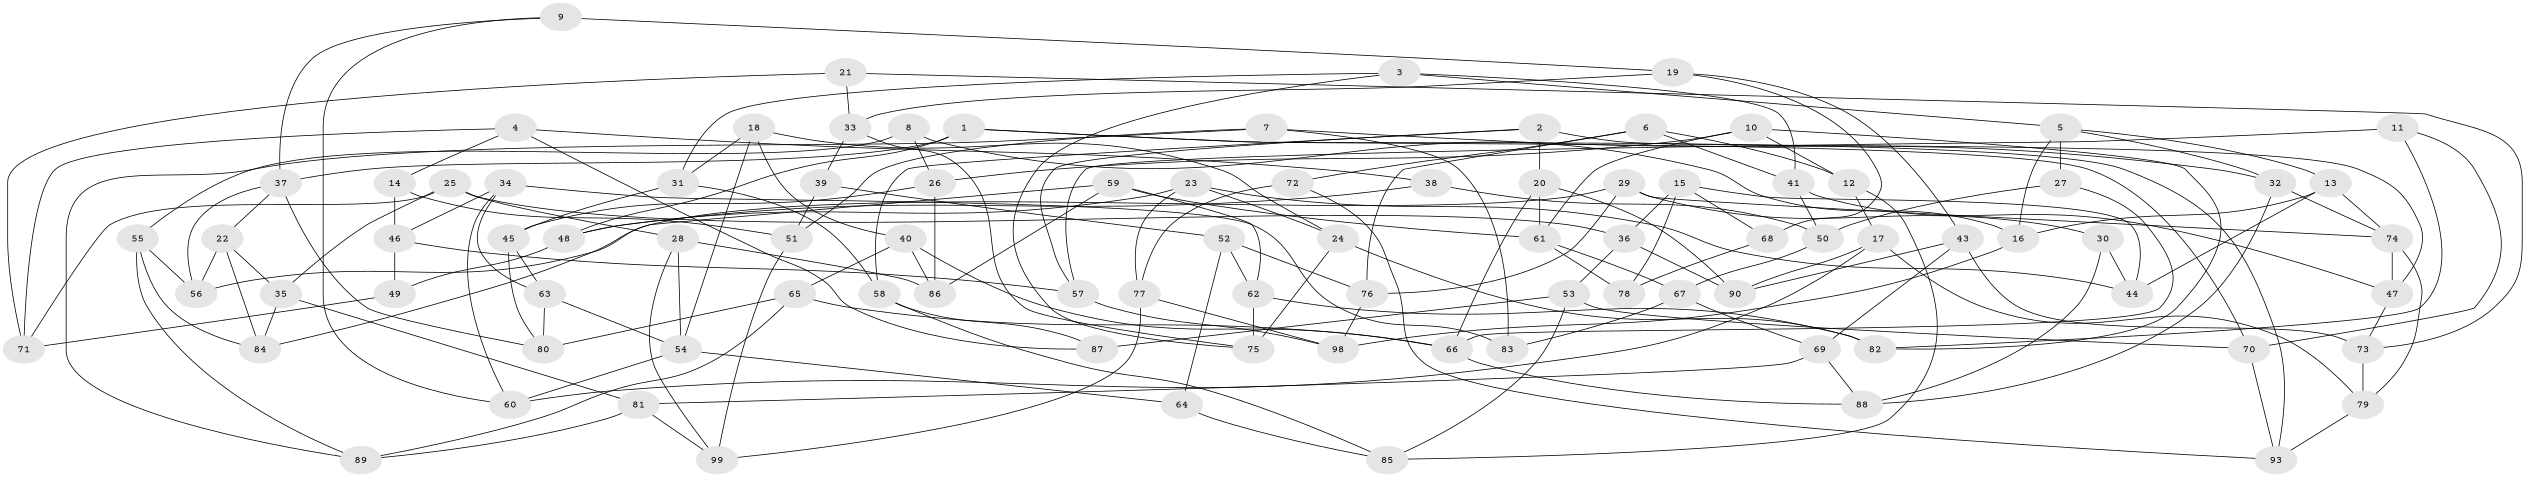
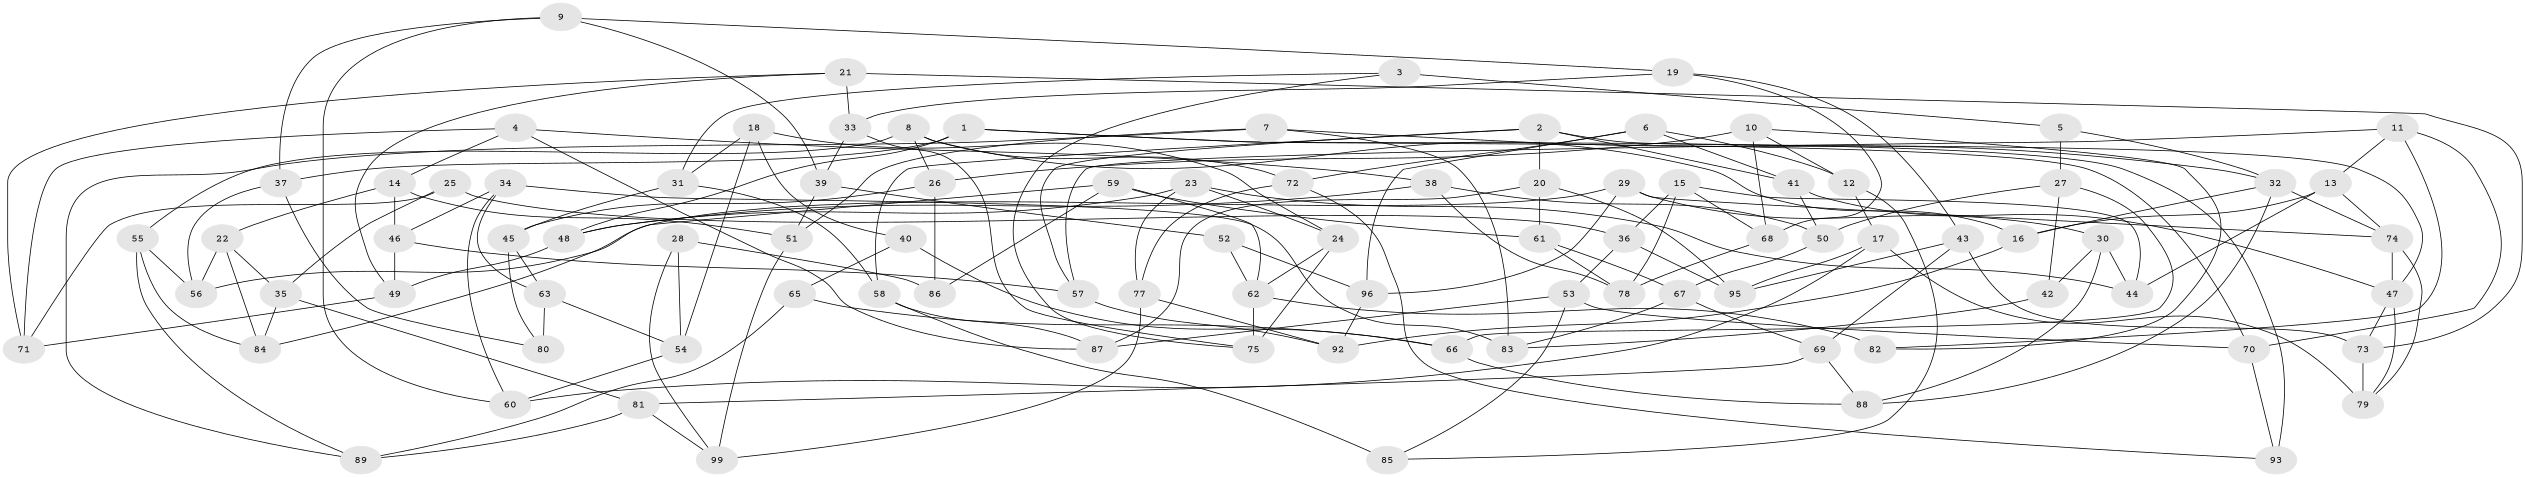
edge "9" -- "39": added
edge "3" -- "41": now "2" -- "41"
edge "21" -- "49": added
edge "5" -- "13": now "11" -- "13"
edge "8" -- "72": added
edge "10" -- "61": now "10" -- "68"
edge "5" -- "16": now "32" -- "16"
edge "37" -- "22": now "14" -- "22"
edge "25" -- "28": removed
edge "38" -- "78": added
edge "20" -- "66": now "20" -- "87"
edge "40" -- "86": removed
node "76": label "76" -> "96"
node "90": label "90" -> "95"
node "42": added
edge "24" -- "82": now "24" -- "62"
edge "65" -- "80": removed
node "98": label "98" -> "92"
node "64": removed
edge "79" -- "93": now "79" -- "47"
